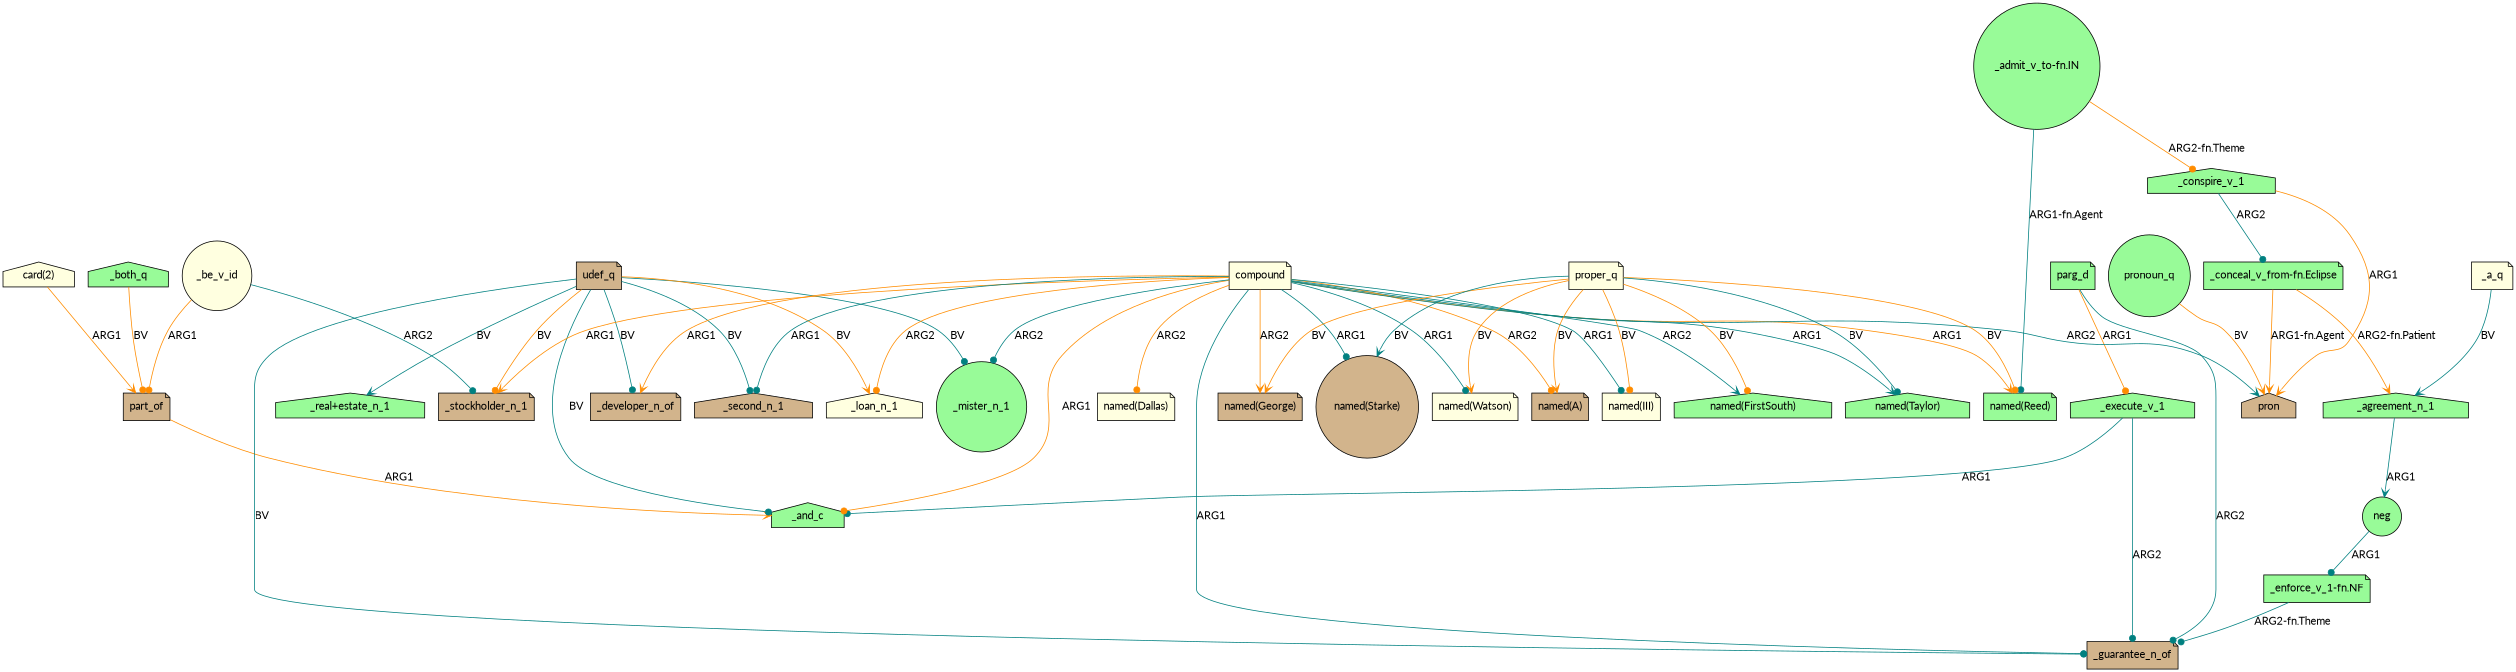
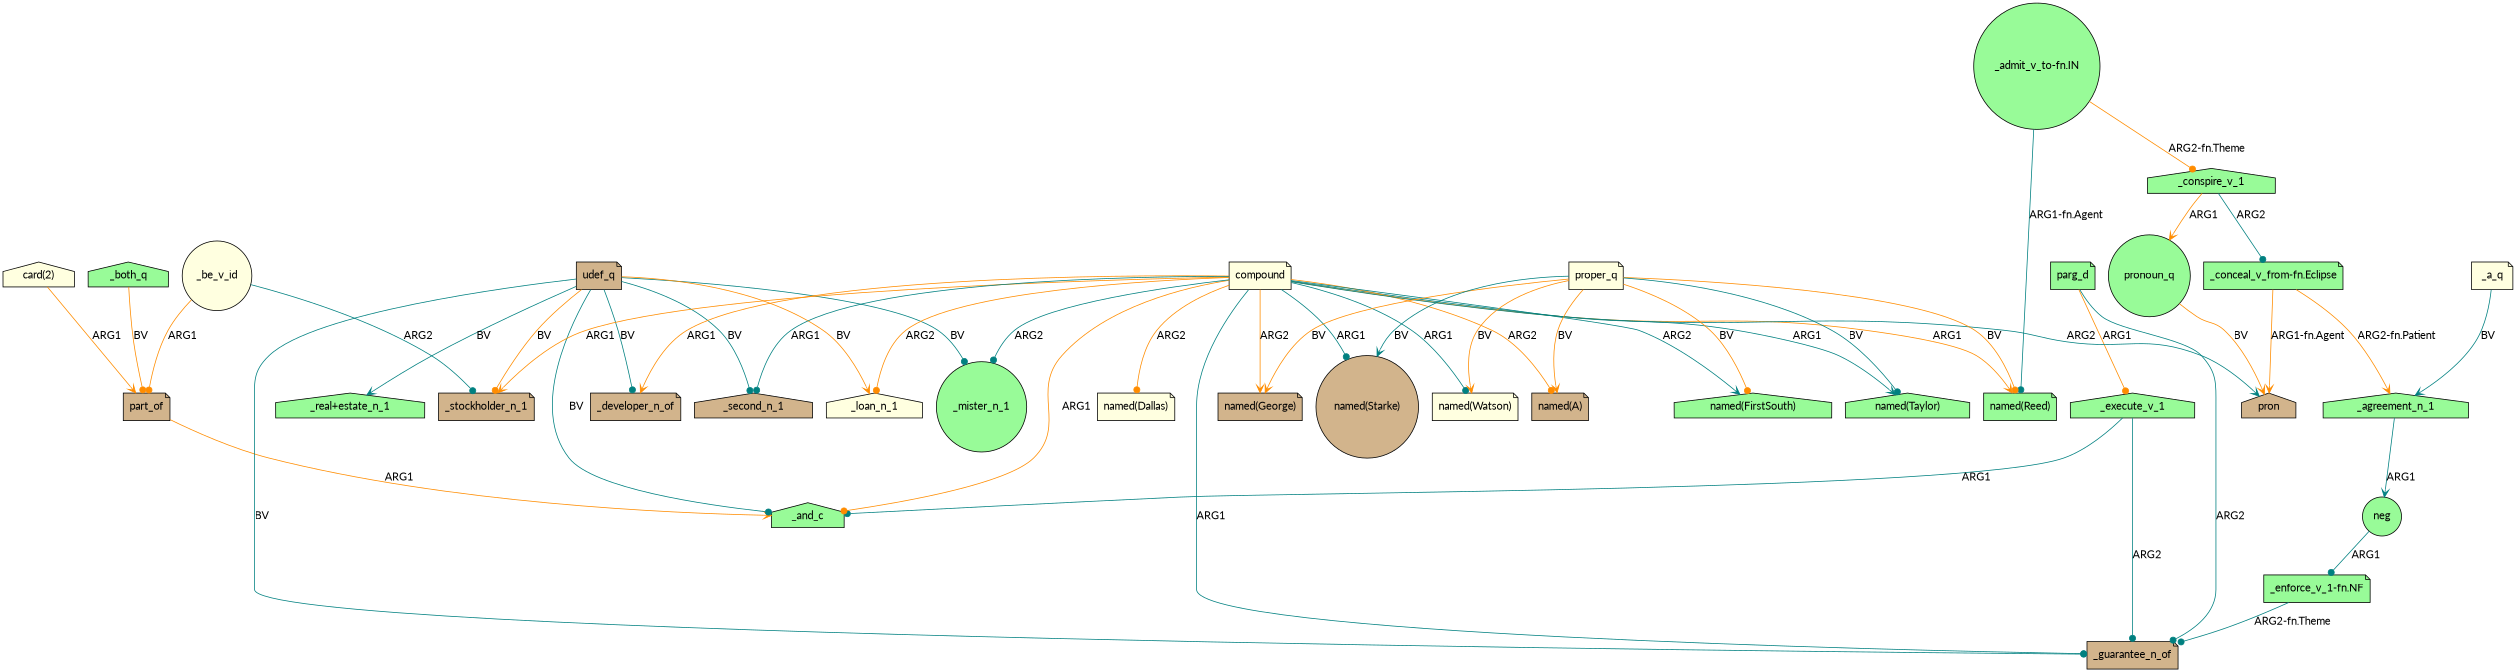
edge "_conspire_v_1" -> "pron": now "_conspire_v_1" -> "pronoun_q"
node "named(III)": removed
